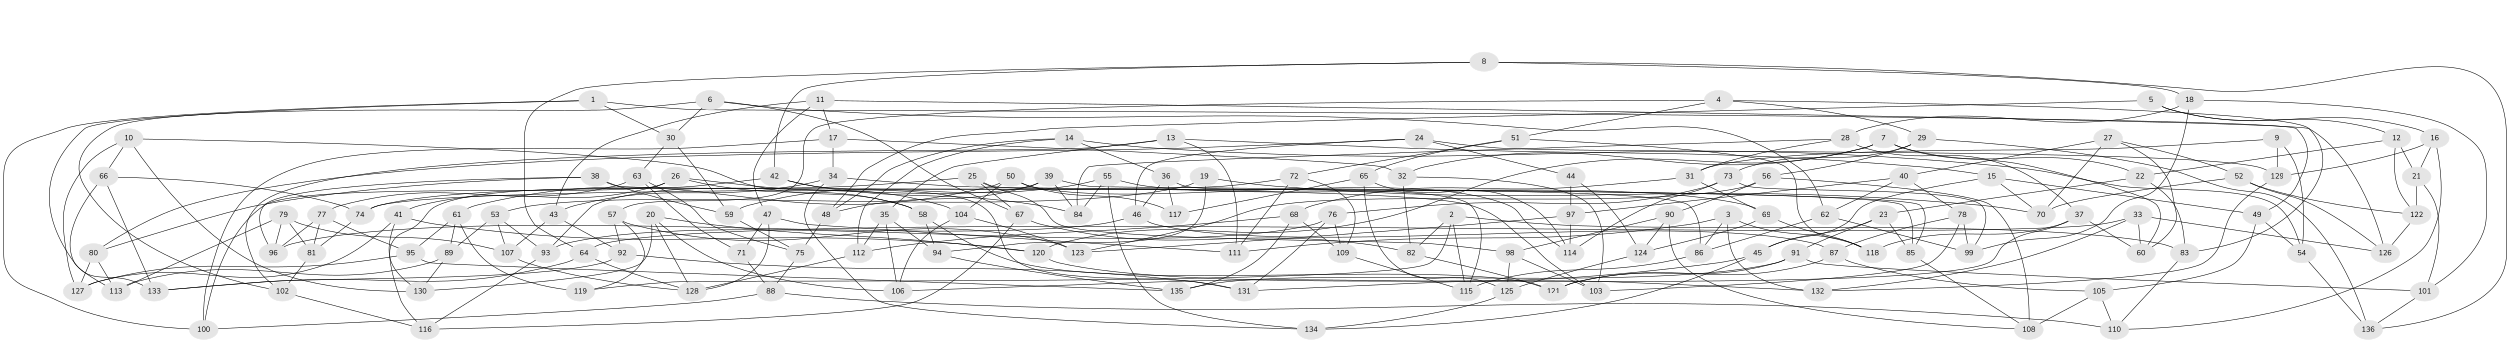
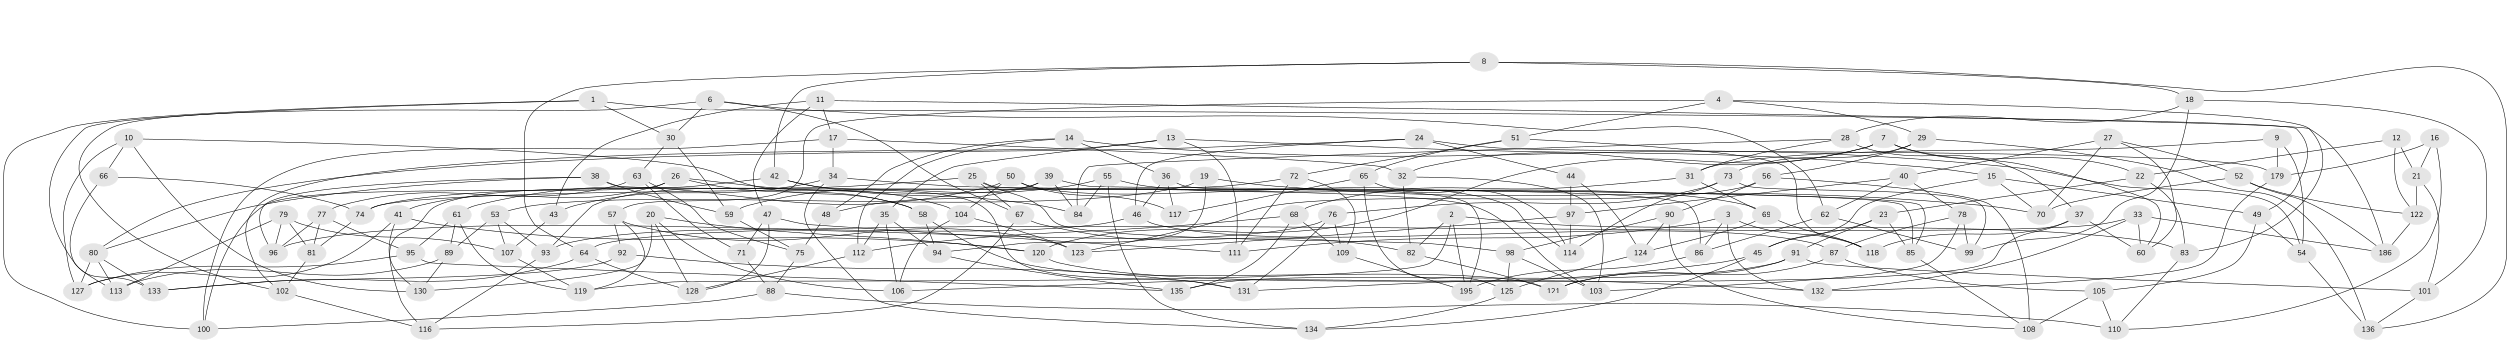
node "5": removed
node "129": label "129" -> "179"
edge "66" -- "133": now "80" -- "133"
edge "43" -- "92": removed
node "126": label "126" -> "186"
edge "107" -- "128": now "107" -- "119"
node "115": label "115" -> "195"
